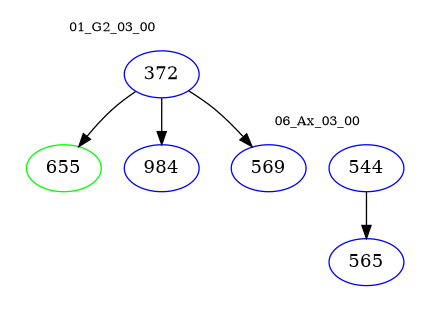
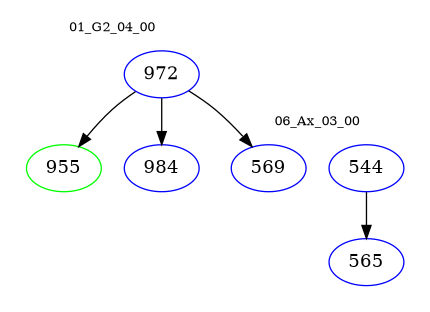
cluster "01_G2_03_00": label "01_G2_03_00" -> "01_G2_04_00"
node "372": label "372" -> "972"
node "655": label "655" -> "955"
